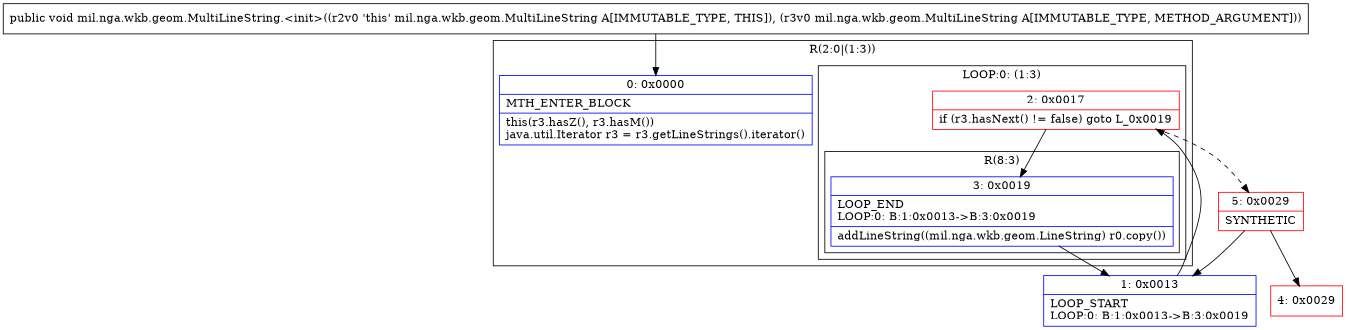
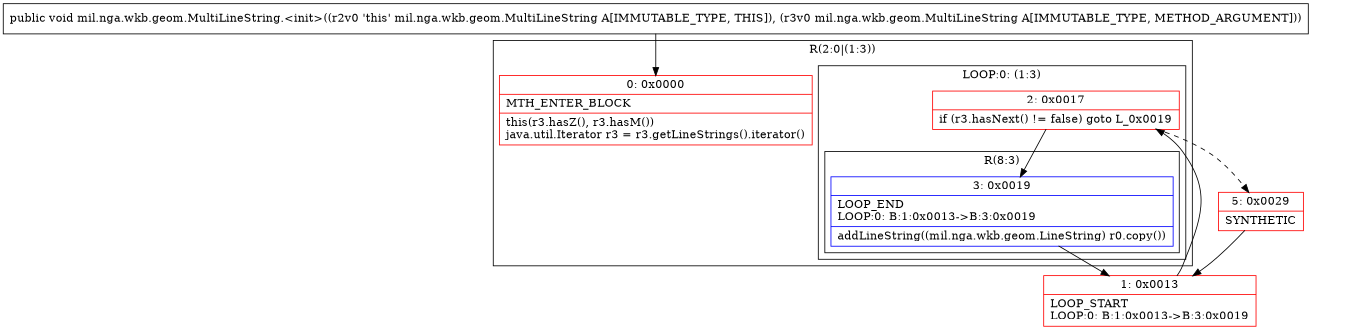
node "0: 0x0000": color blue -> red
node "1: 0x0013": color blue -> red
node "4: 0x0029": removed
